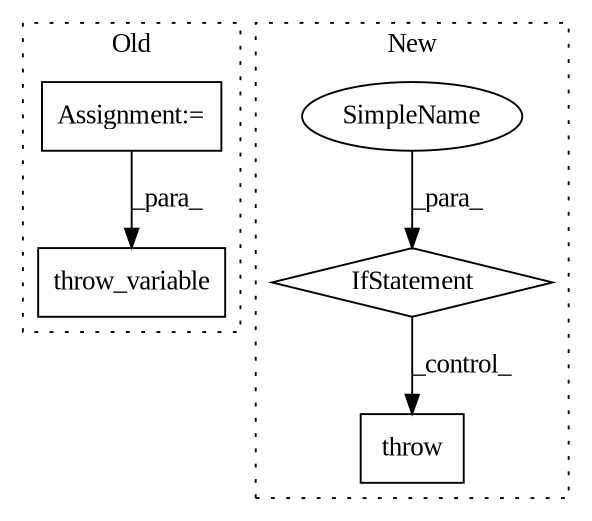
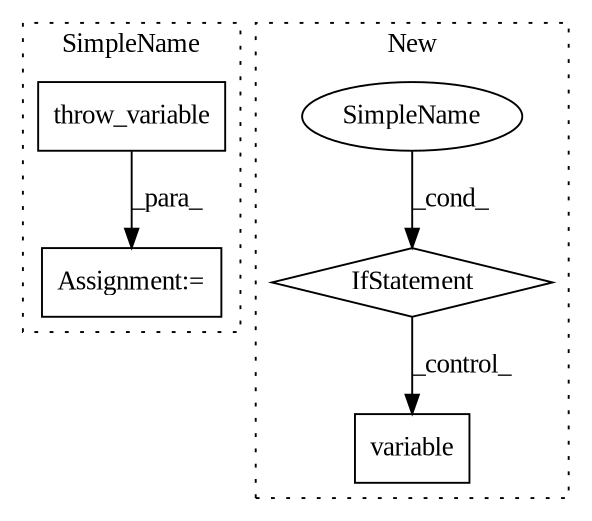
cluster "Old": label "Old" -> "SimpleName"
edge "Assignment:=" -> "throw_variable": reversed
edge "SimpleName" -> "IfStatement": label "_para_" -> "_cond_"
node "throw": label "throw" -> "variable"
